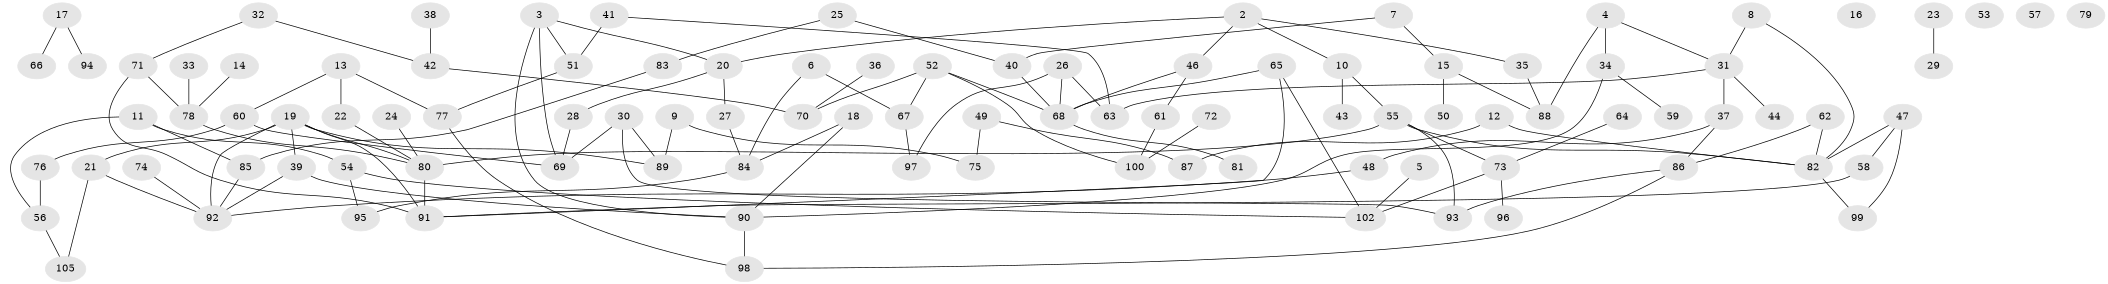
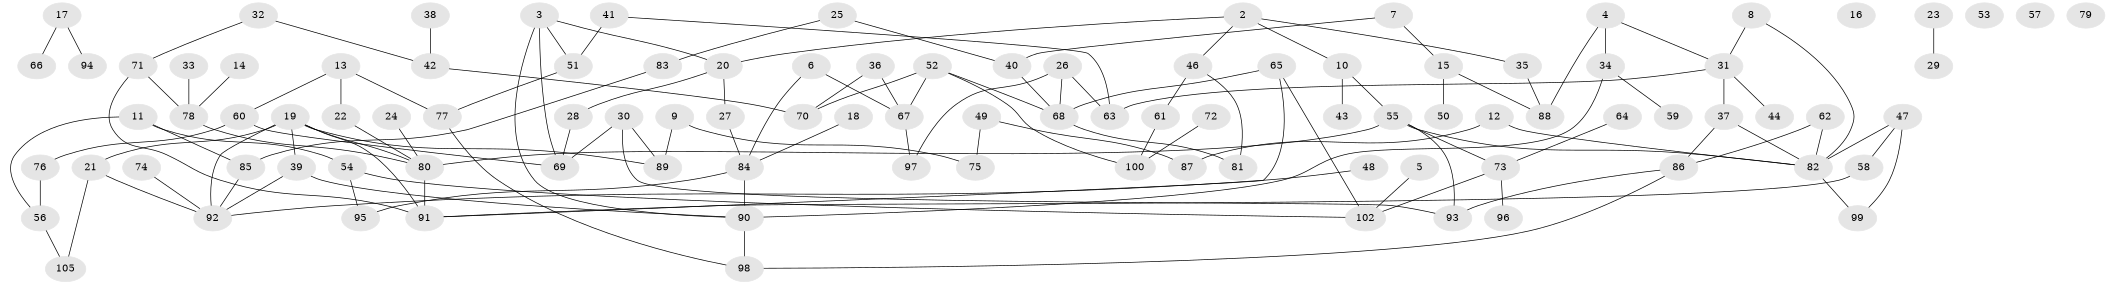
edge "46" -- "68": now "46" -- "81"
edge "36" -- "67": added
edge "37" -- "48": now "37" -- "82"
edge "18" -- "90": now "84" -- "90"
